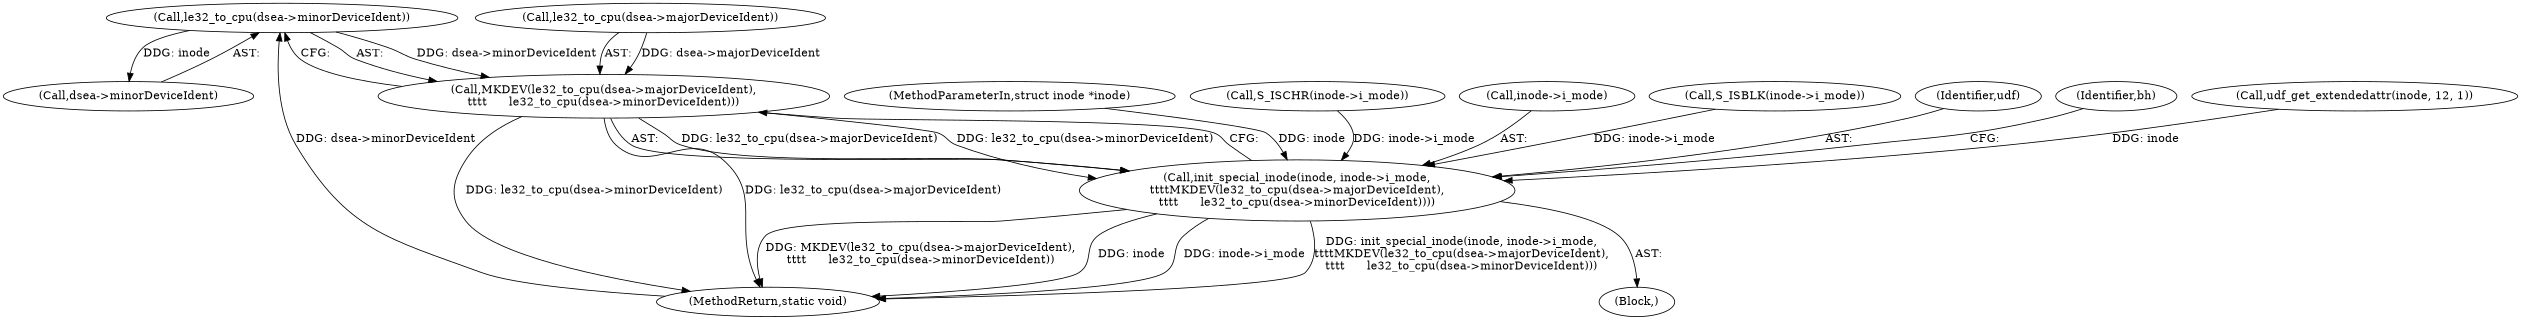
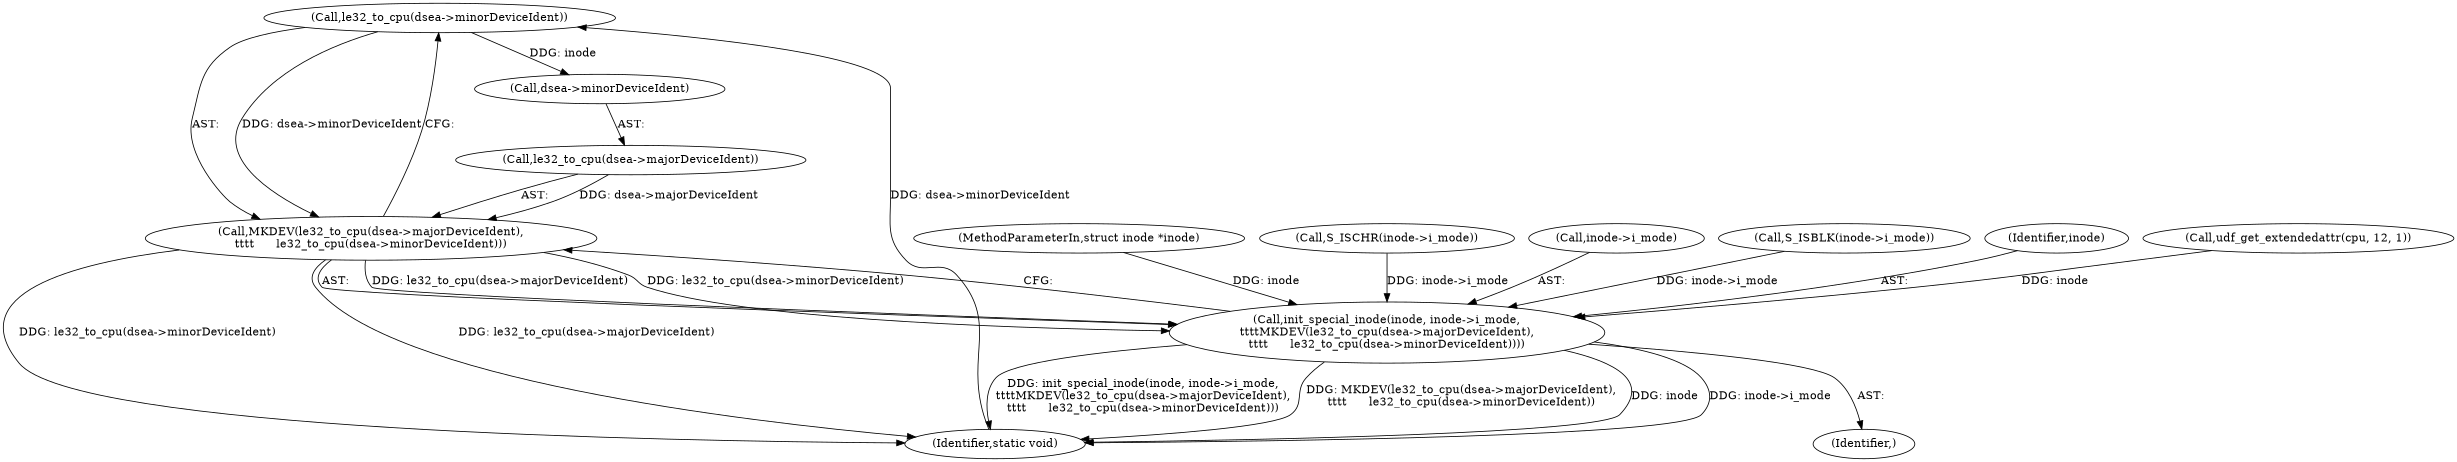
edge "(Call,dsea->minorDeviceIdent)" -> "(Call,le32_to_cpu(dsea->minorDeviceIdent))": now "(Call,dsea->minorDeviceIdent)" -> "(Call,le32_to_cpu(dsea->majorDeviceIdent))"
node "(Identifier,udf)": label "(Identifier,udf)" -> "(Identifier,inode)"
node "(Identifier,bh)": removed
node "(Call,udf_get_extendedattr(inode, 12, 1))": label "(Call,udf_get_extendedattr(inode, 12, 1))" -> "(Call,udf_get_extendedattr(cpu, 12, 1))"
node "(MethodReturn,static void)": label "(MethodReturn,static void)" -> "(Identifier,static void)"
node "(Block,)": label "(Block,)" -> "(Identifier,)"
